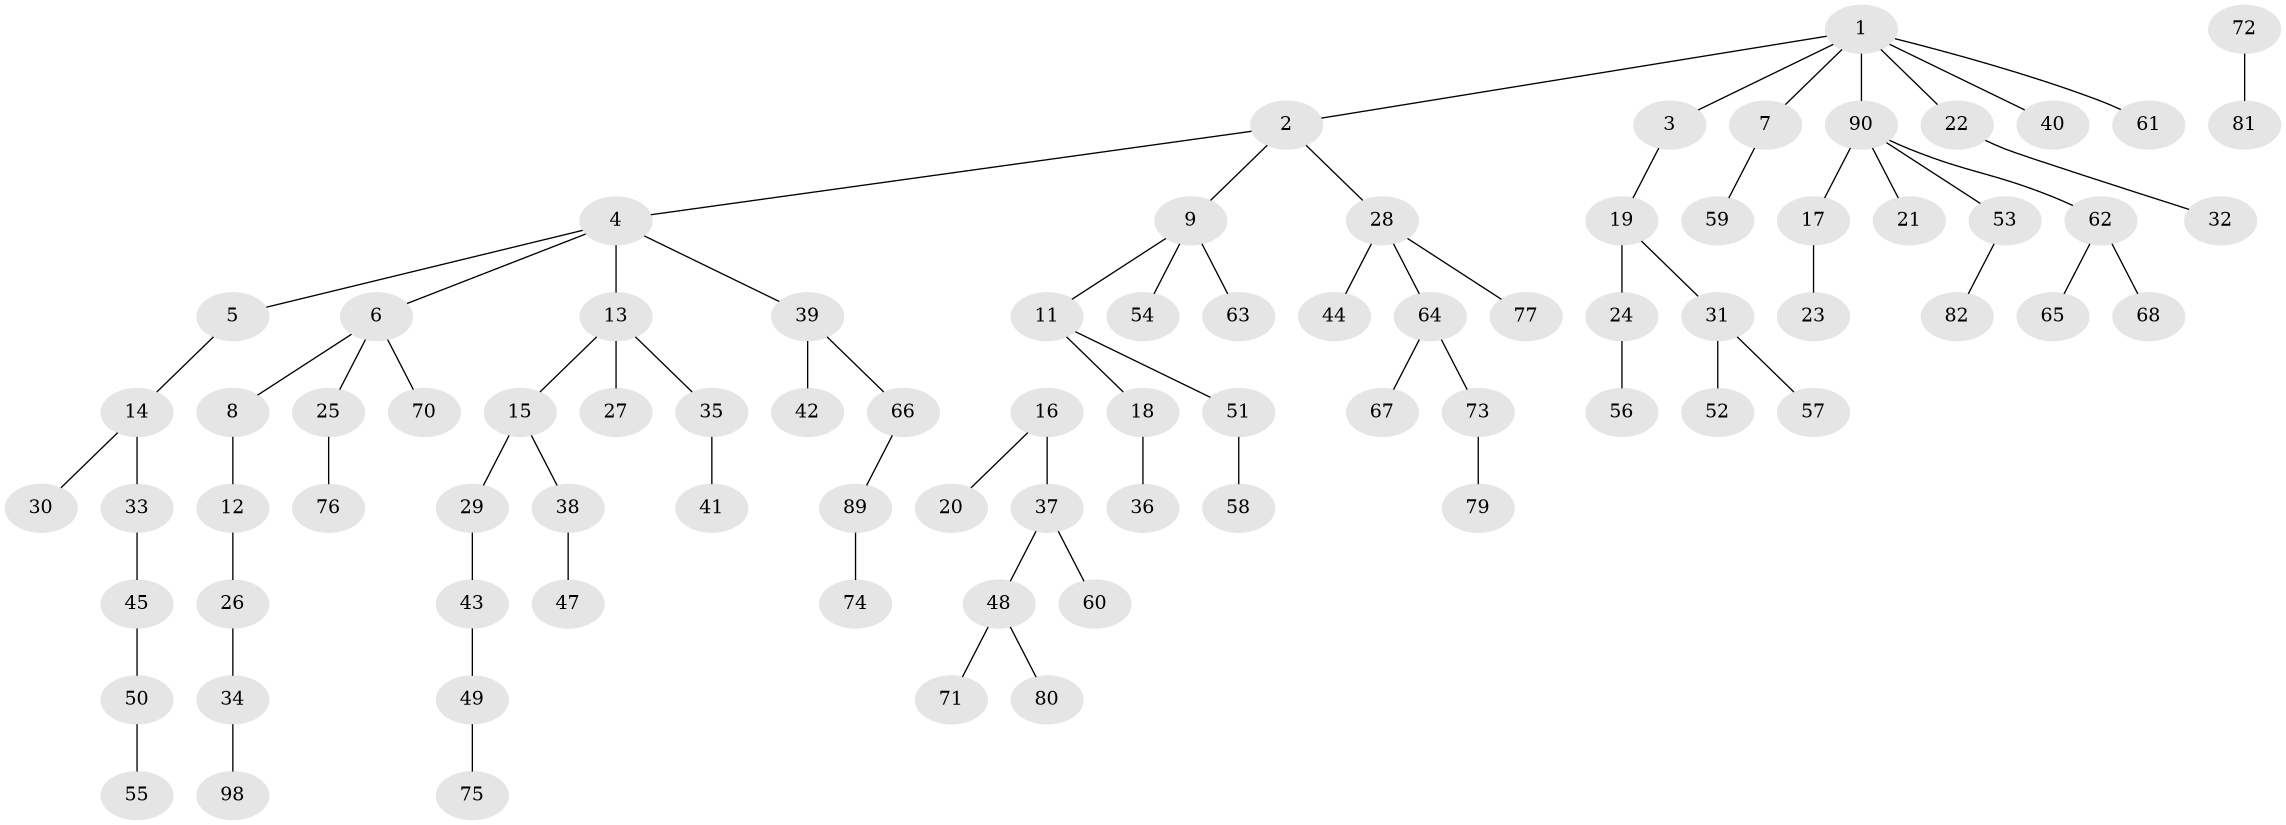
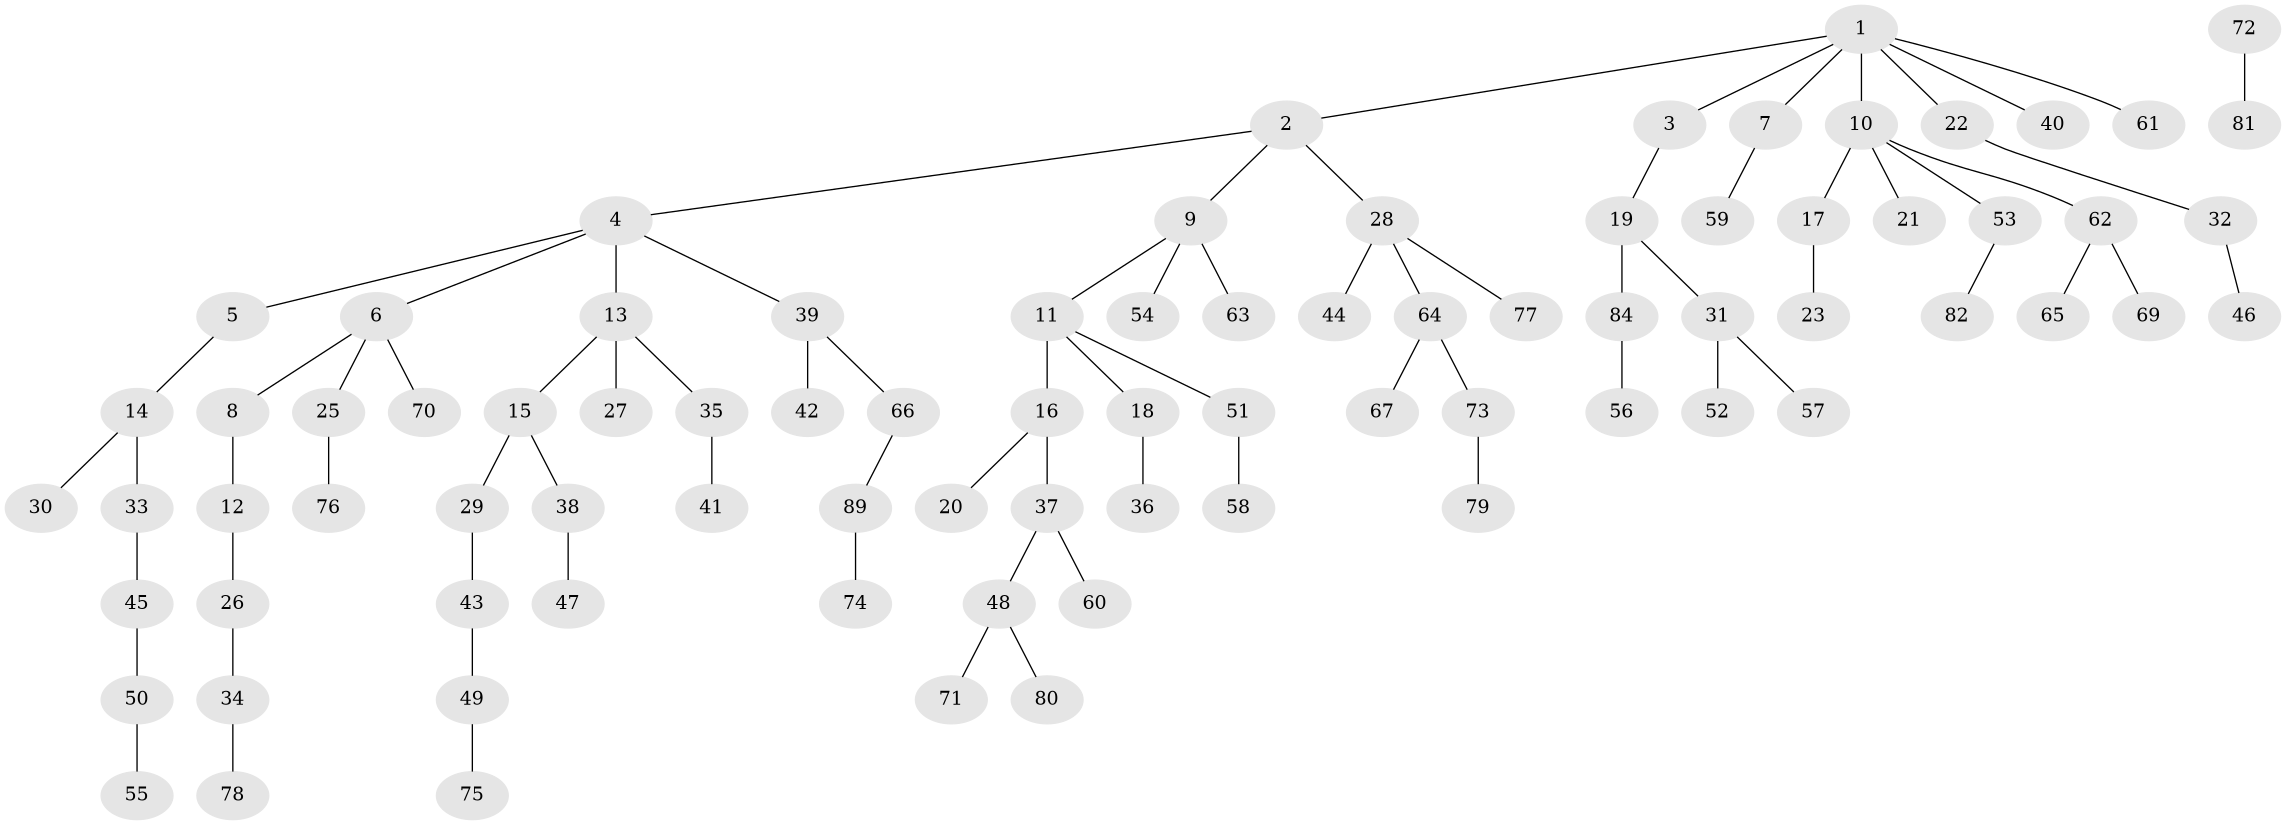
node "90": label "90" -> "10"
node "24": label "24" -> "84"
node "68": label "68" -> "69"
node "46": added
edge "11" -- "16": added
node "98": label "98" -> "78"
